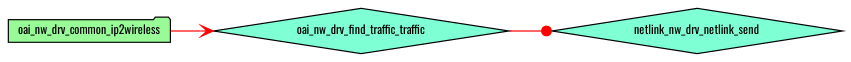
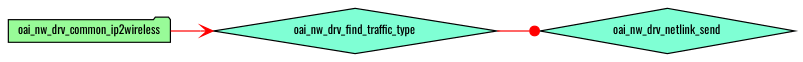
node "oai_nw_drv_find_traffic_traffic": label "oai_nw_drv_find_traffic_traffic" -> "oai_nw_drv_find_traffic_type"
node "netlink_nw_drv_netlink_send": label "netlink_nw_drv_netlink_send" -> "oai_nw_drv_netlink_send"
